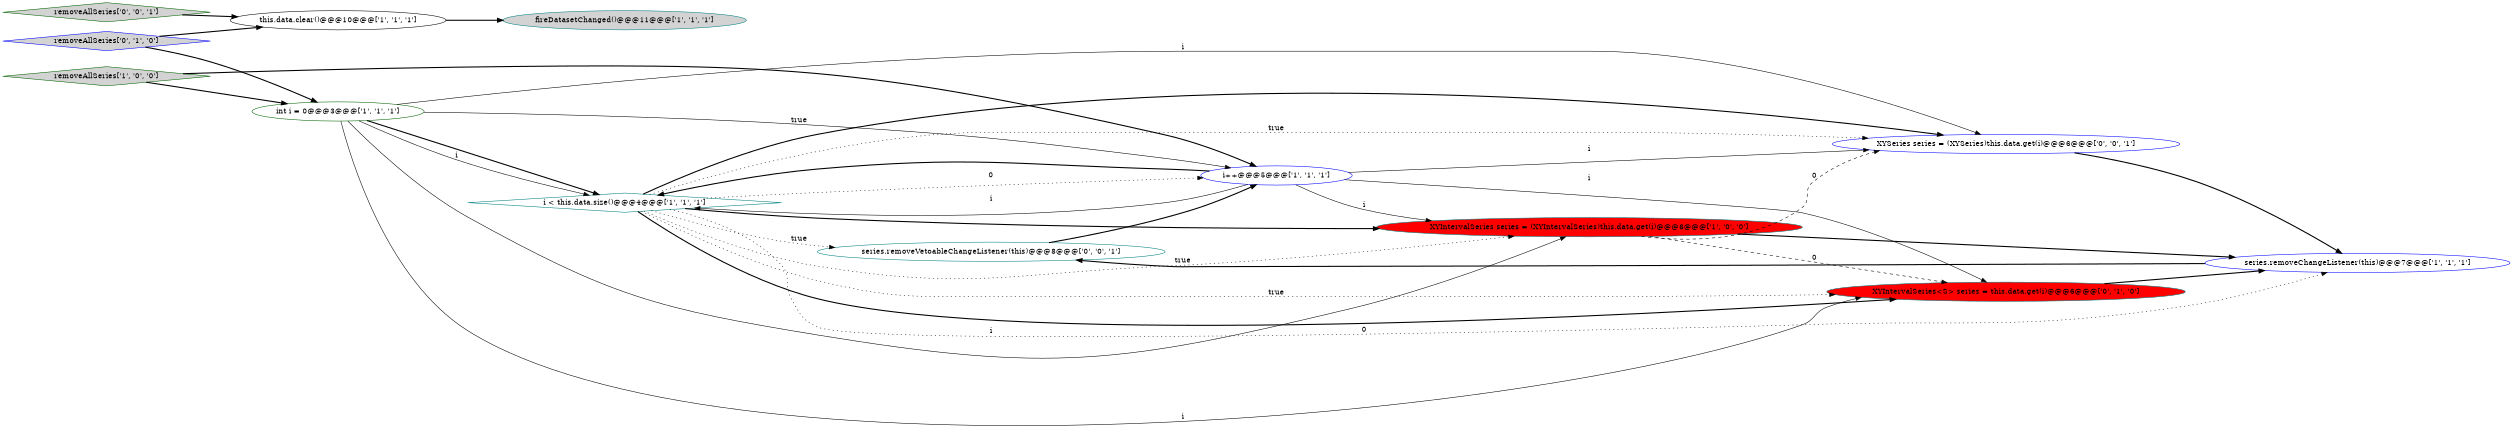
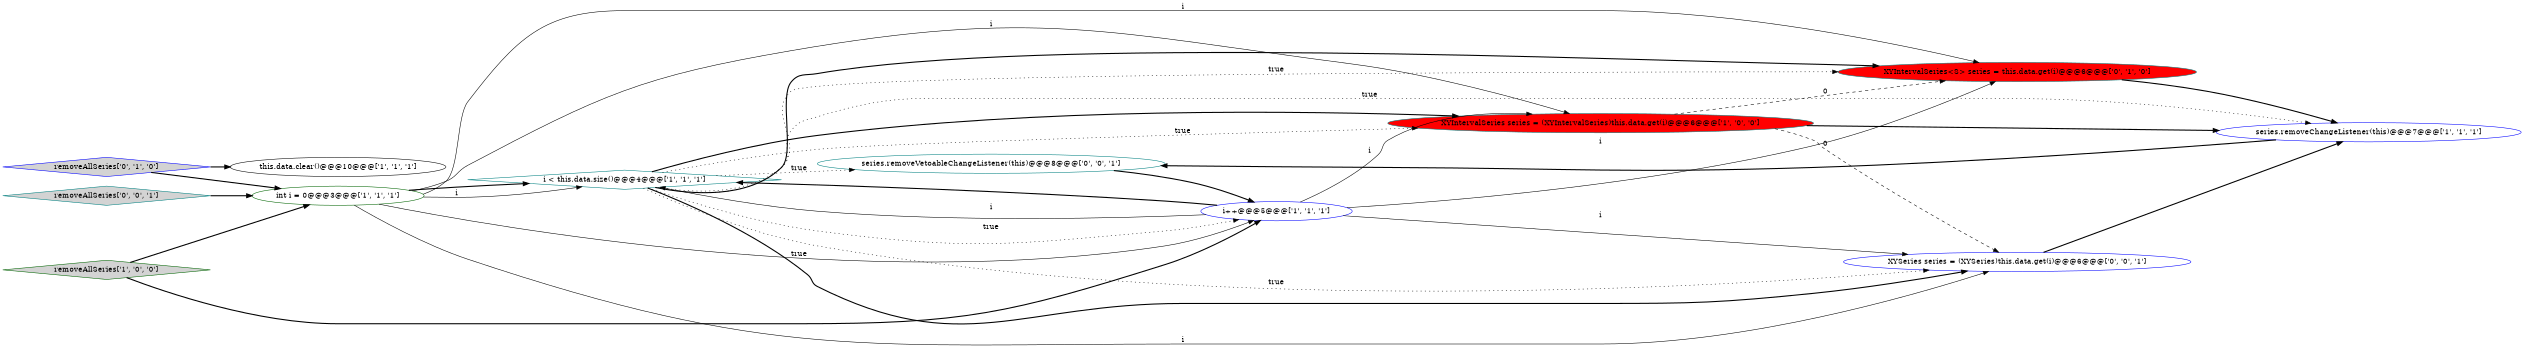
node "removeAllSeries['0', '0', '1']": color darkgreen -> teal
edge "removeAllSeries['0', '0', '1']" -> "this.data.clear()@@@10@@@['1', '1', '1']": now "removeAllSeries['0', '0', '1']" -> "int i = 0@@@3@@@['1', '1', '1']"
node "fireDatasetChanged()@@@11@@@['1', '1', '1']": removed
edge "i < this.data.size()@@@4@@@['1', '1', '1']" -> "i++@@@5@@@['1', '1', '1']": label "0" -> "true"
edge "i < this.data.size()@@@4@@@['1', '1', '1']" -> "series.removeChangeListener(this)@@@7@@@['1', '1', '1']": label "0" -> "true"
